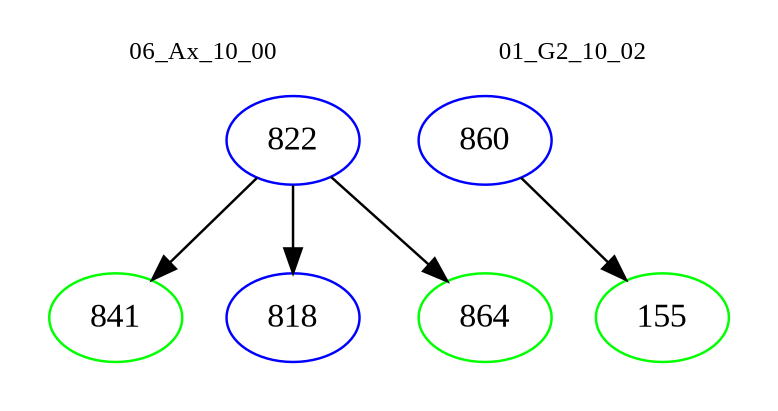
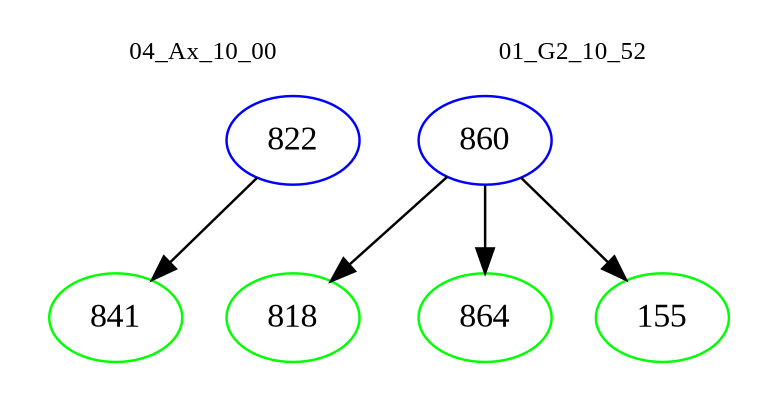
cluster "06_Ax_10_00": label "06_Ax_10_00" -> "04_Ax_10_00"
cluster "01_G2_10_02": label "01_G2_10_02" -> "01_G2_10_52"
edge "822" -> "864": now "860" -> "864"
edge "822" -> "818": now "860" -> "818"
node "818": color blue -> green
